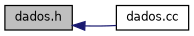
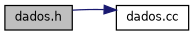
edge "dados.cc" -> "dados.h": reversed
